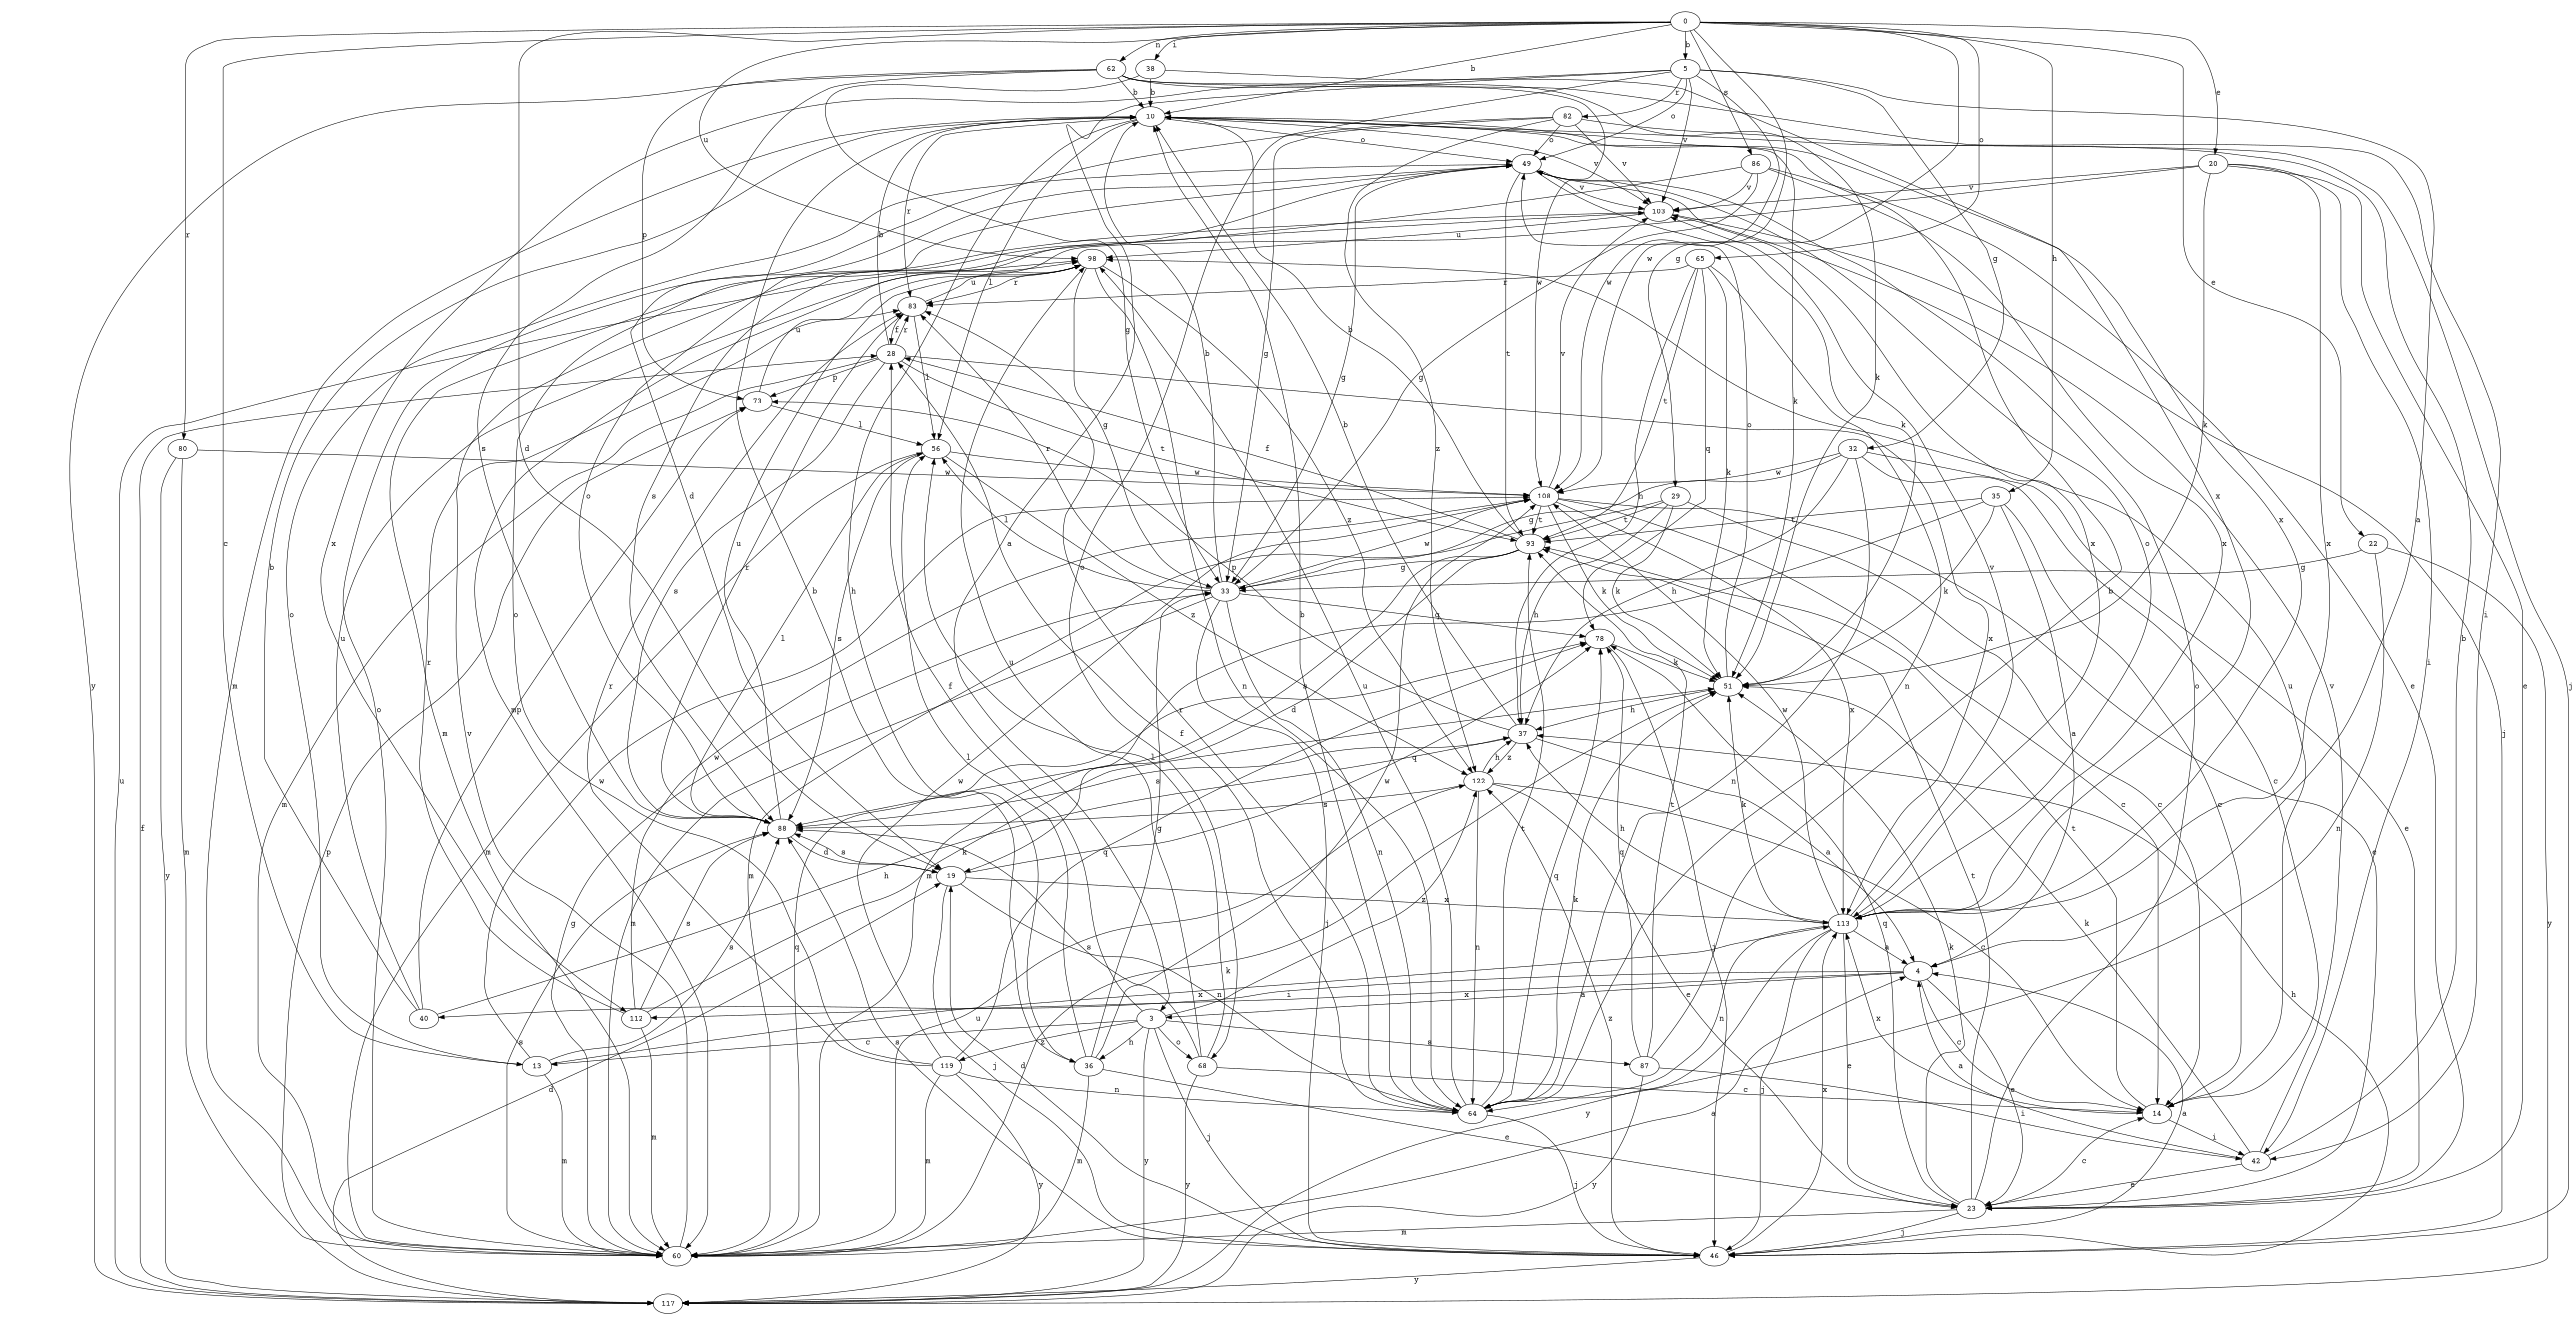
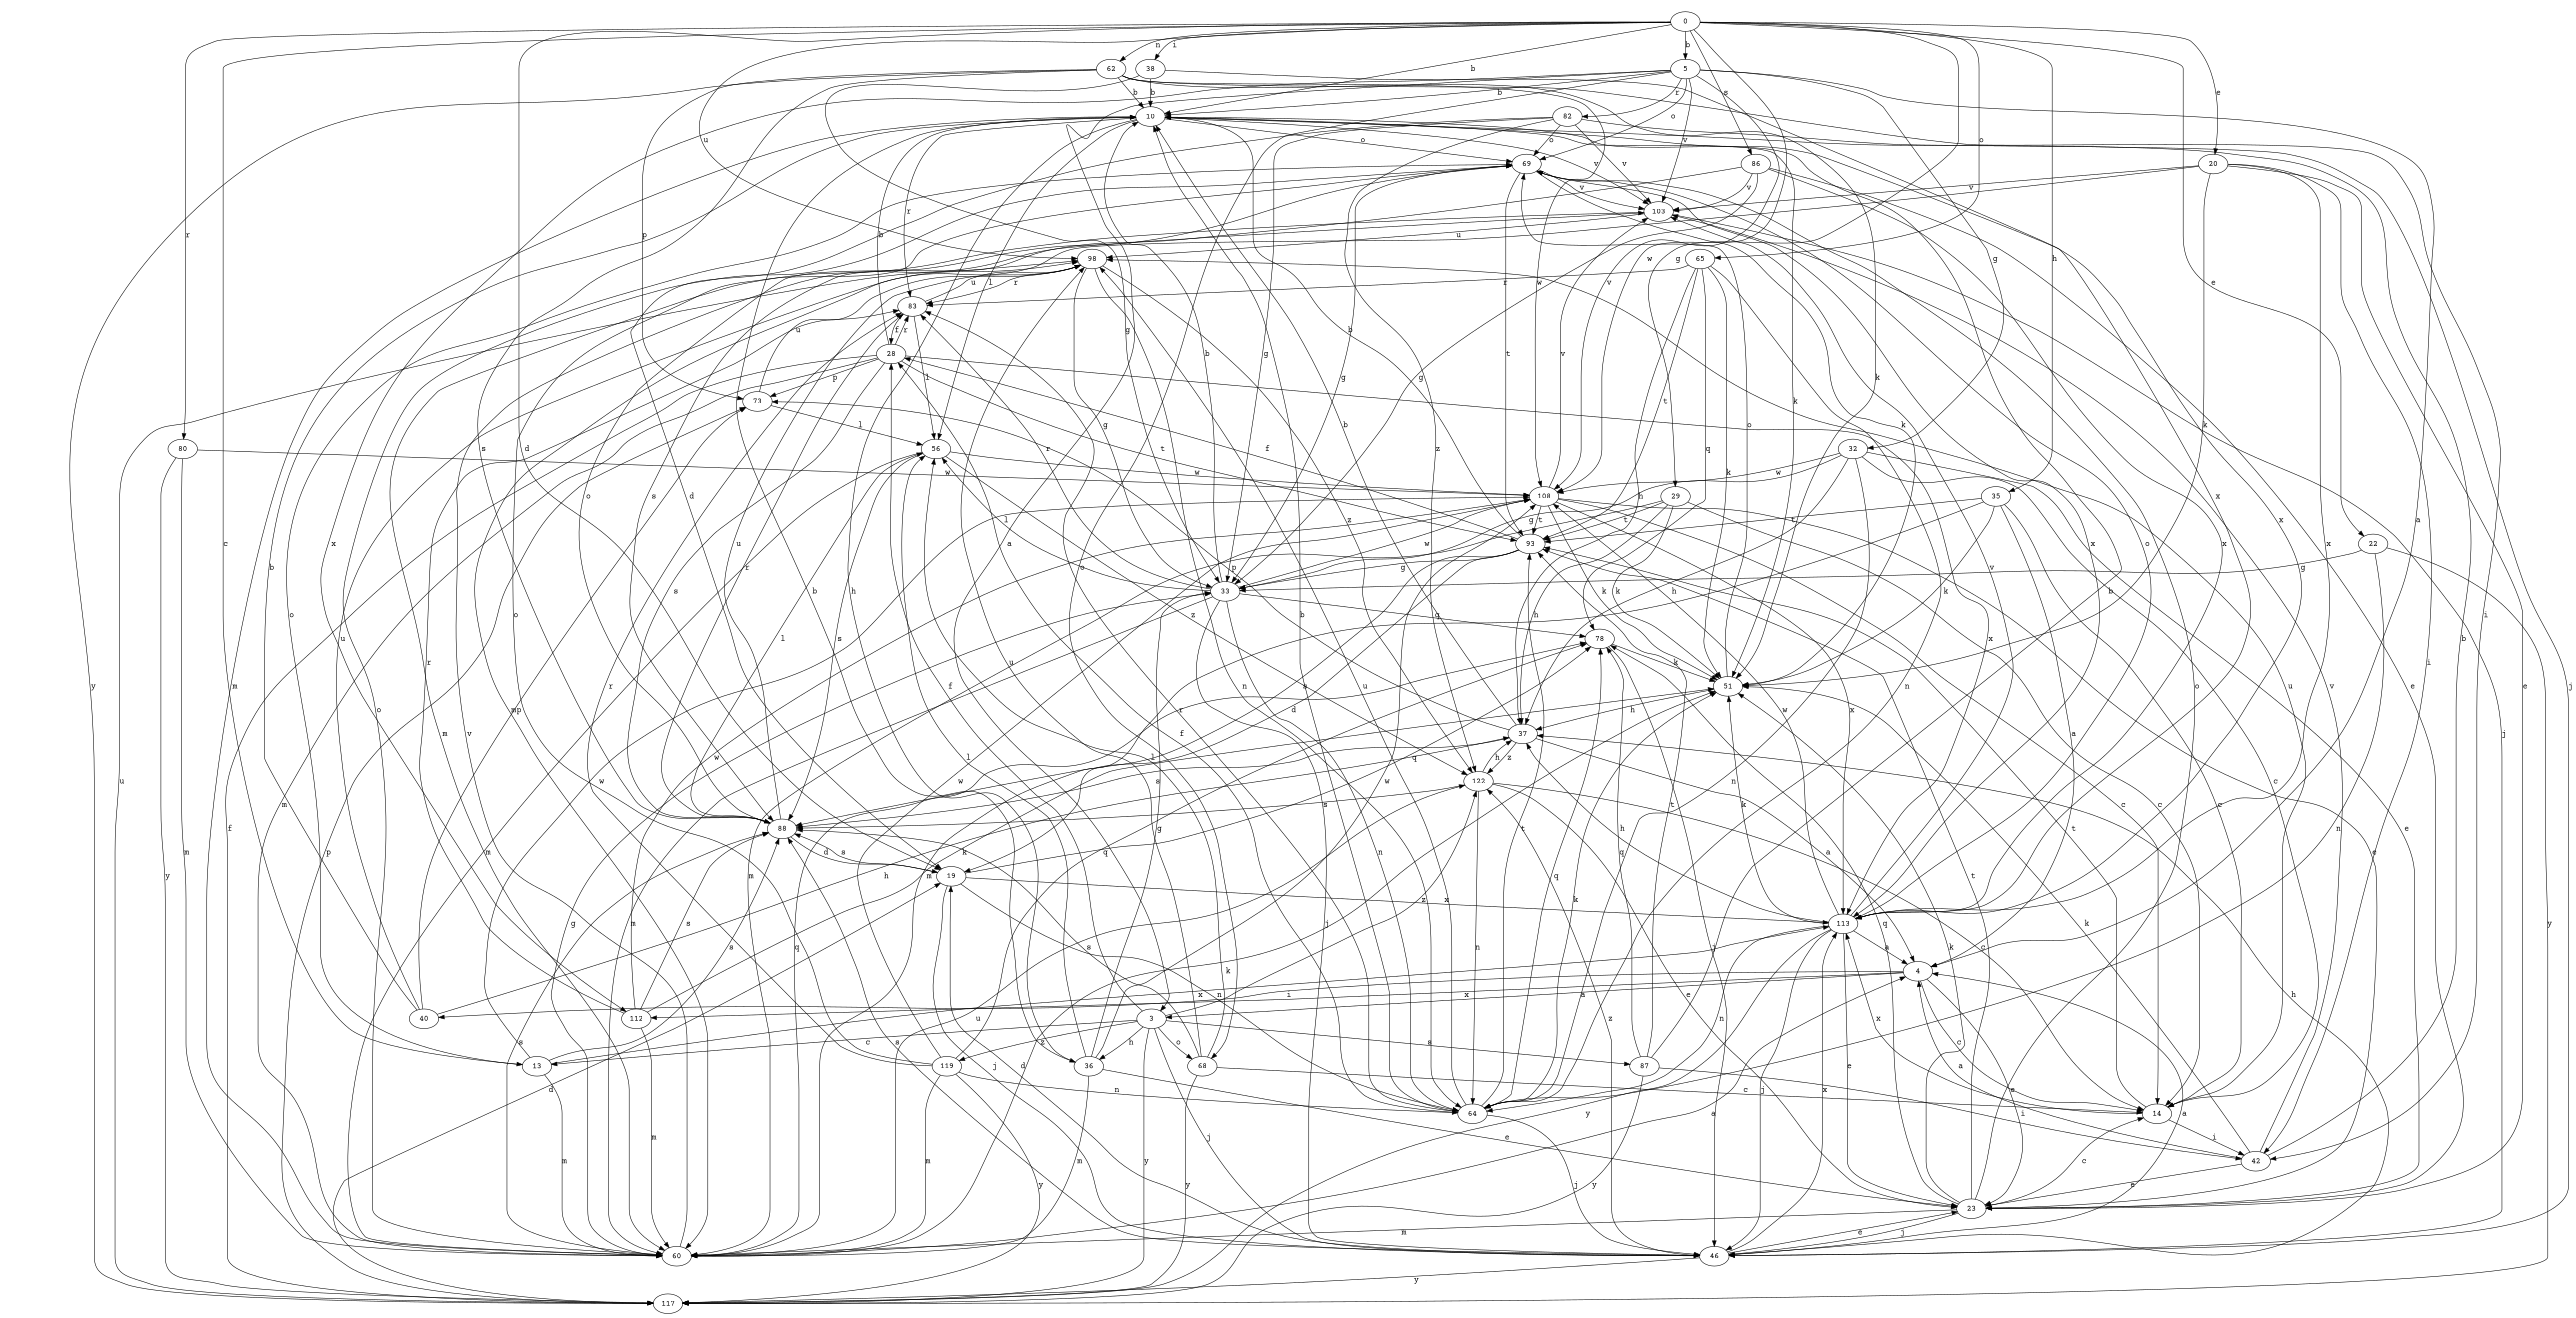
edge "5" -> "10": added, label "b"
node "49": label "49" -> "69"
edge "5" -> "108": label "w" -> "v"
edge "117" -> "28": reversed
edge "46" -> "23": added, label "e"
